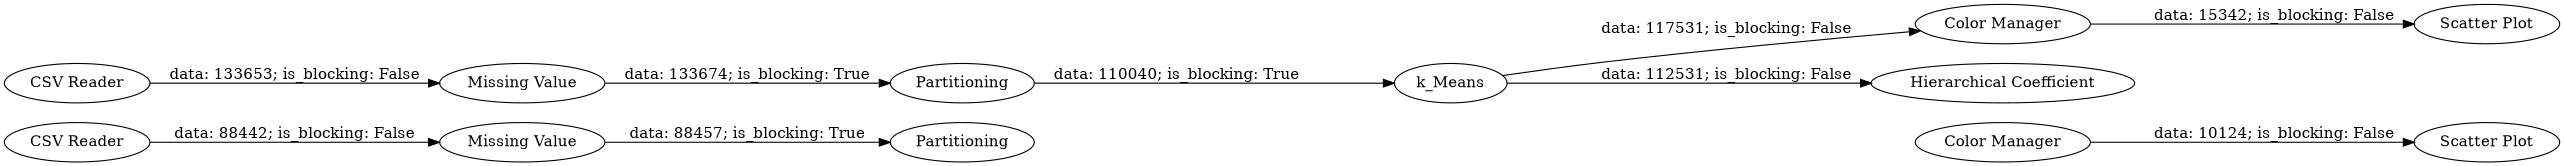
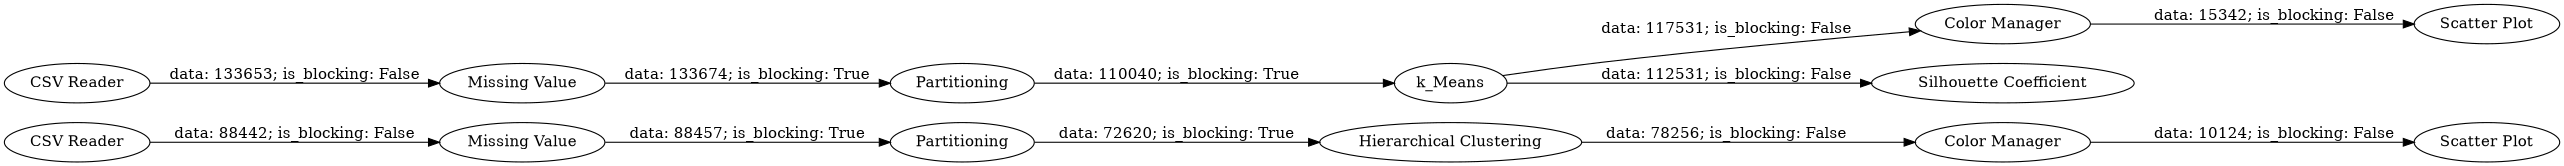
node "Hierarchical Coefficient": label "Hierarchical Coefficient" -> "Silhouette Coefficient"
node "Hierarchical Clustering": added
